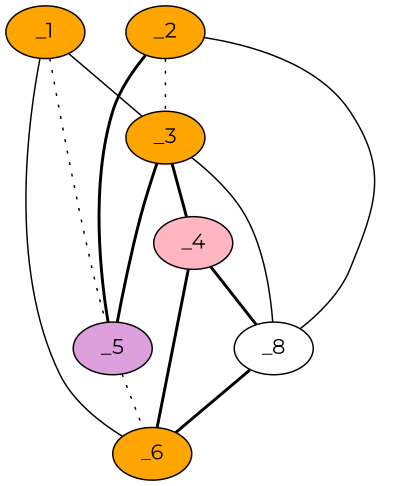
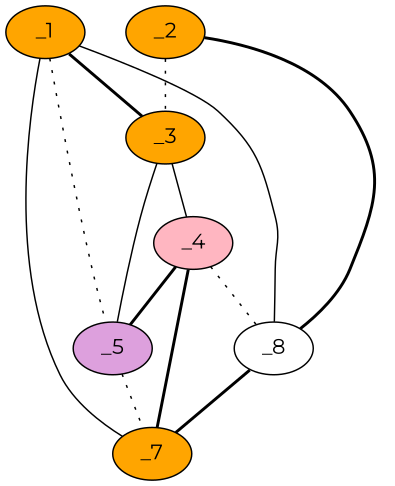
edge "_1" -- "_3": style solid -> bold
edge "_2" -- "_8": style solid -> bold
edge "_2" -- "_5": now "_4" -- "_5"
edge "_3" -- "_4": style bold -> solid
edge "_3" -- "_8": now "_1" -- "_8"
edge "_3" -- "_5": style bold -> solid
edge "_4" -- "_8": style bold -> dotted
node "_6": label "_6" -> "_7"
